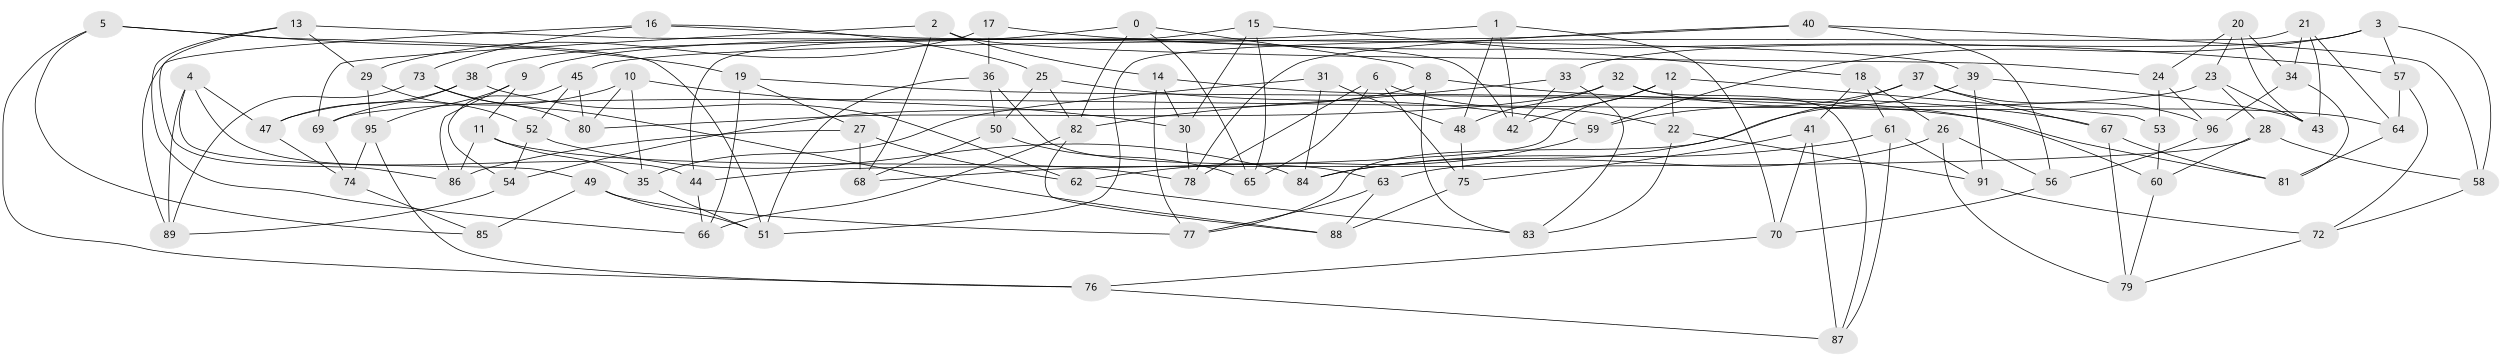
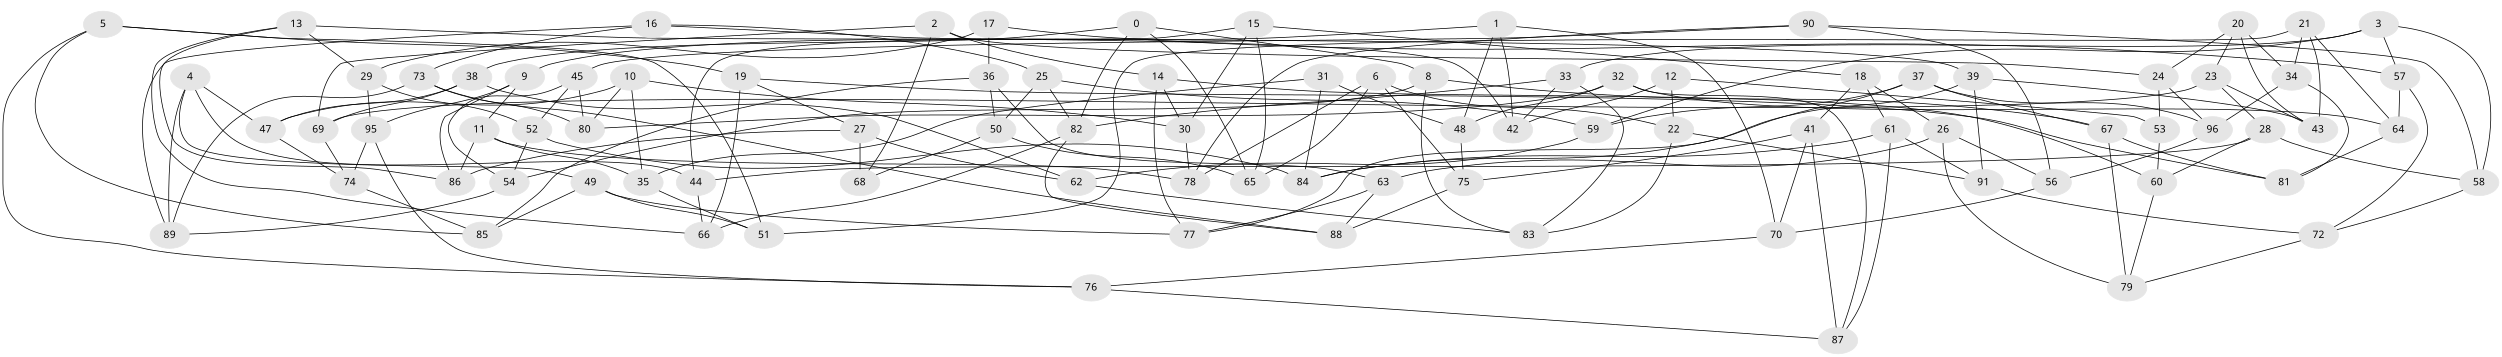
node "40": label "40" -> "90"
edge "36" -- "51": now "36" -- "85"
edge "12" -- "68": removed
